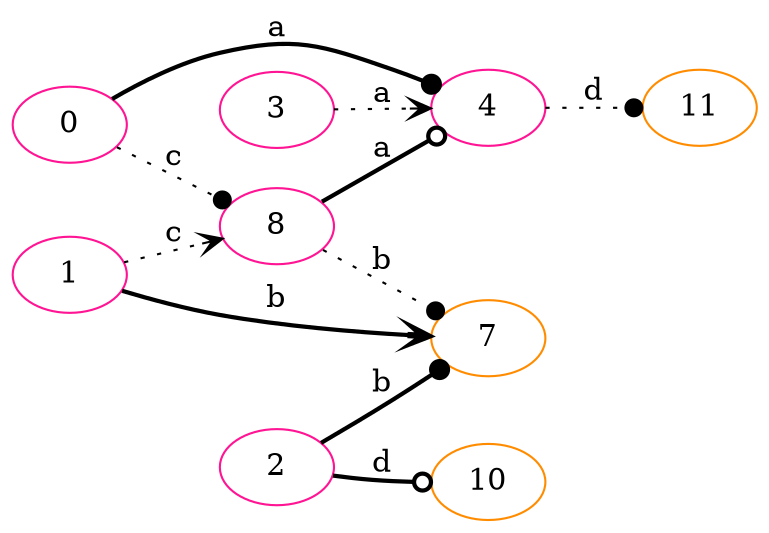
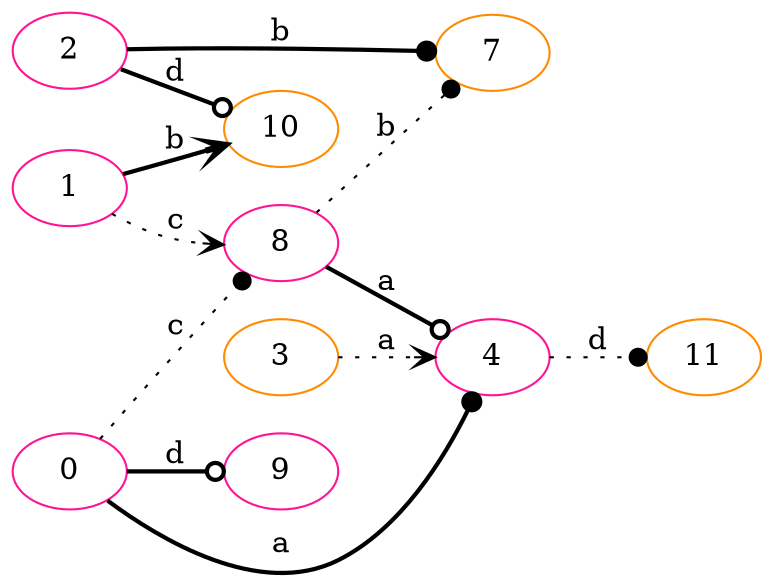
node "3": color deeppink -> darkorange
edge "1" -> "7": now "1" -> "10"
node "9": added
